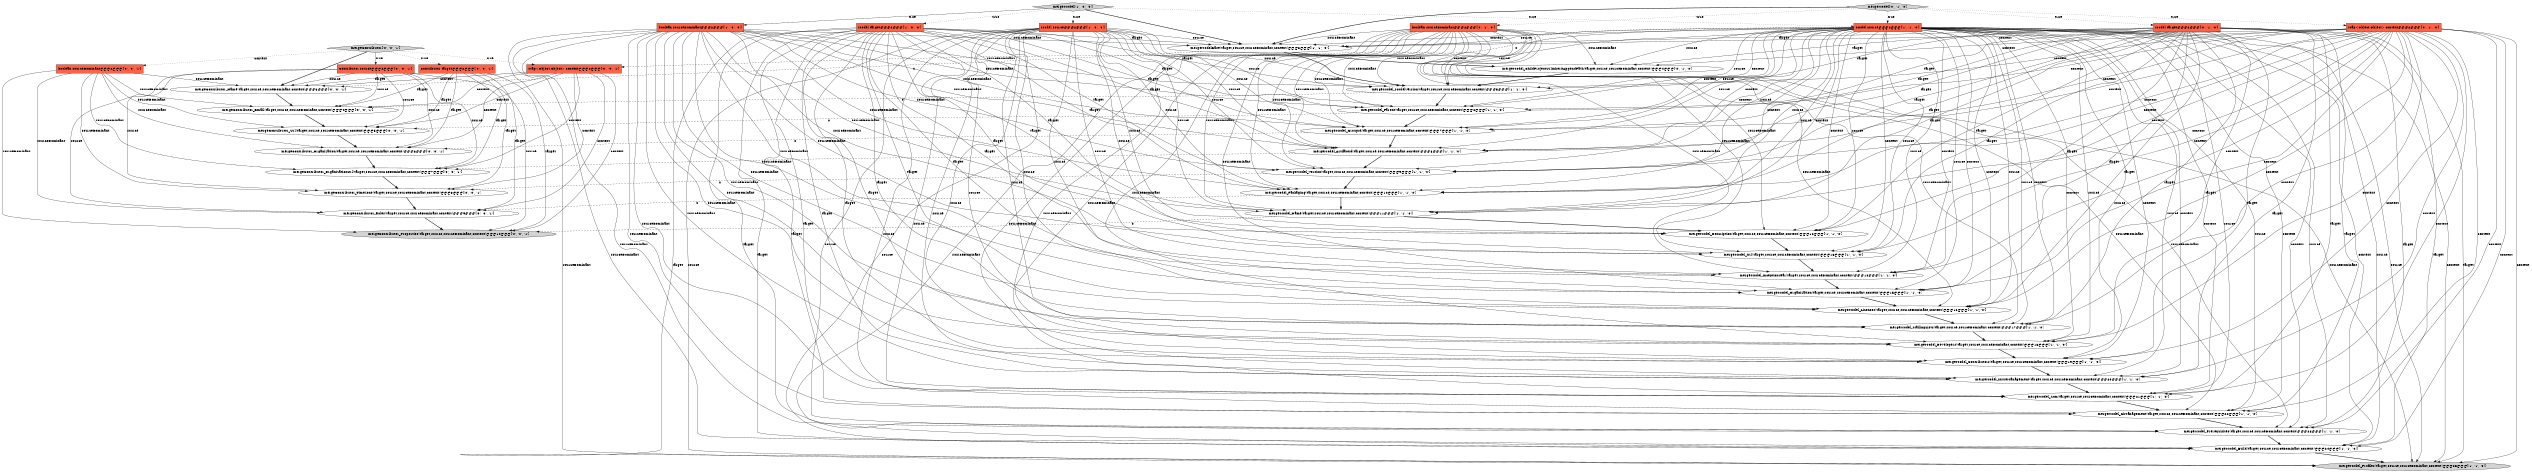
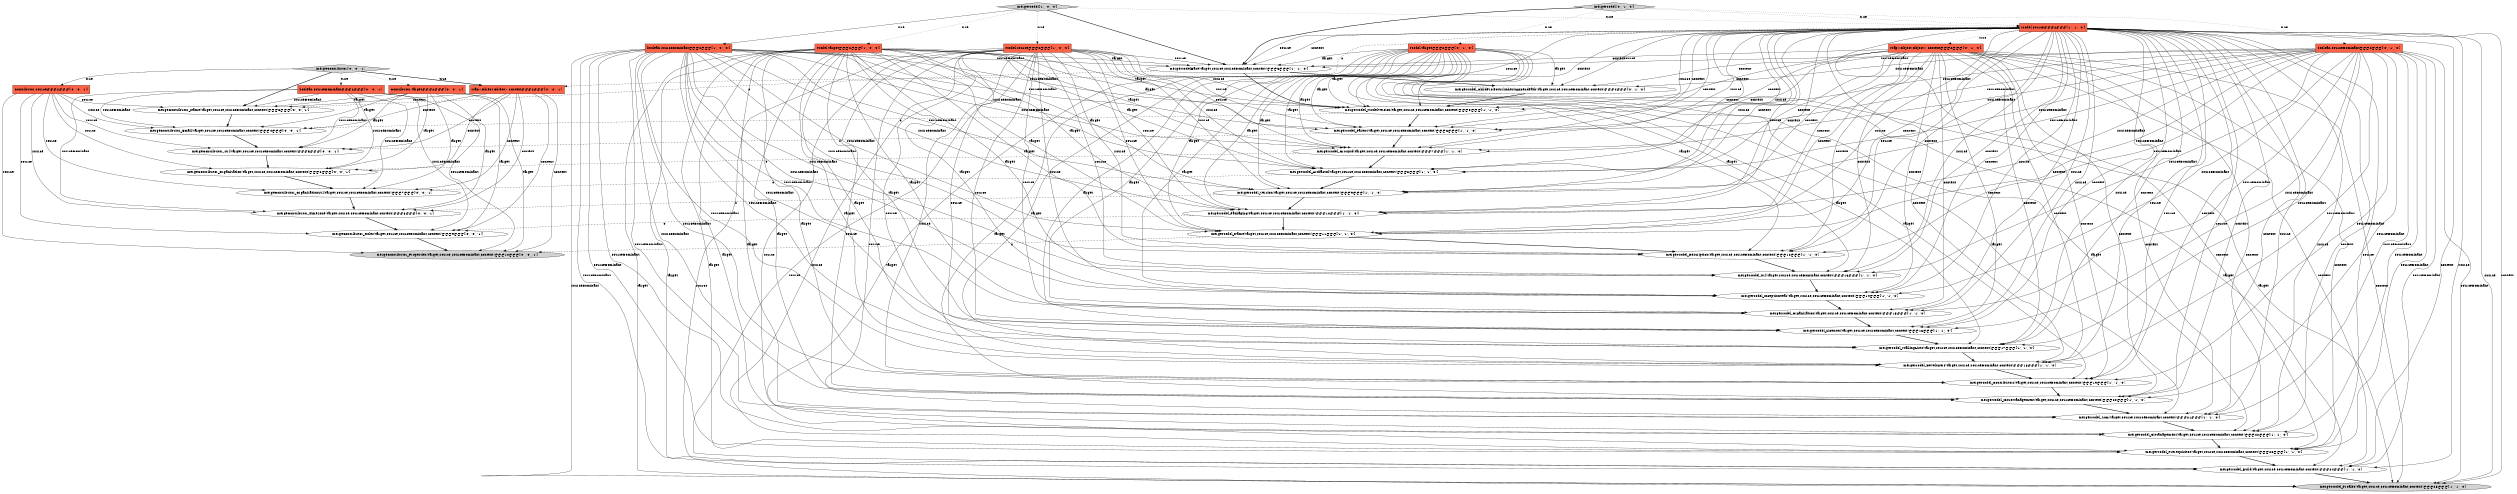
edge "mergeModel['0', '1', '0']" -> "Map<Object,Object> context@@@2@@@['0', '1', '0']": now "Model source@@@2@@@['1', '1', '0']" -> "Map<Object,Object> context@@@2@@@['0', '1', '0']"
edge "mergeContributor['0', '0', '1']" -> "Map<Object,Object> context@@@2@@@['0', '0', '1']": style dotted -> bold
edge "mergeContributor['0', '0', '1']" -> "boolean sourceDominant@@@2@@@['0', '0', '1']": label "context" -> "true"
